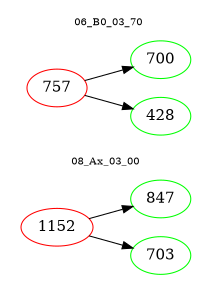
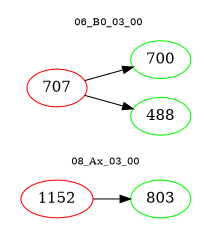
cluster "06_B0_03_70": label "06_B0_03_70" -> "06_B0_03_00"
node "757": label "757" -> "707"
node "428": label "428" -> "488"
node "847": removed
node "703": label "703" -> "803"
